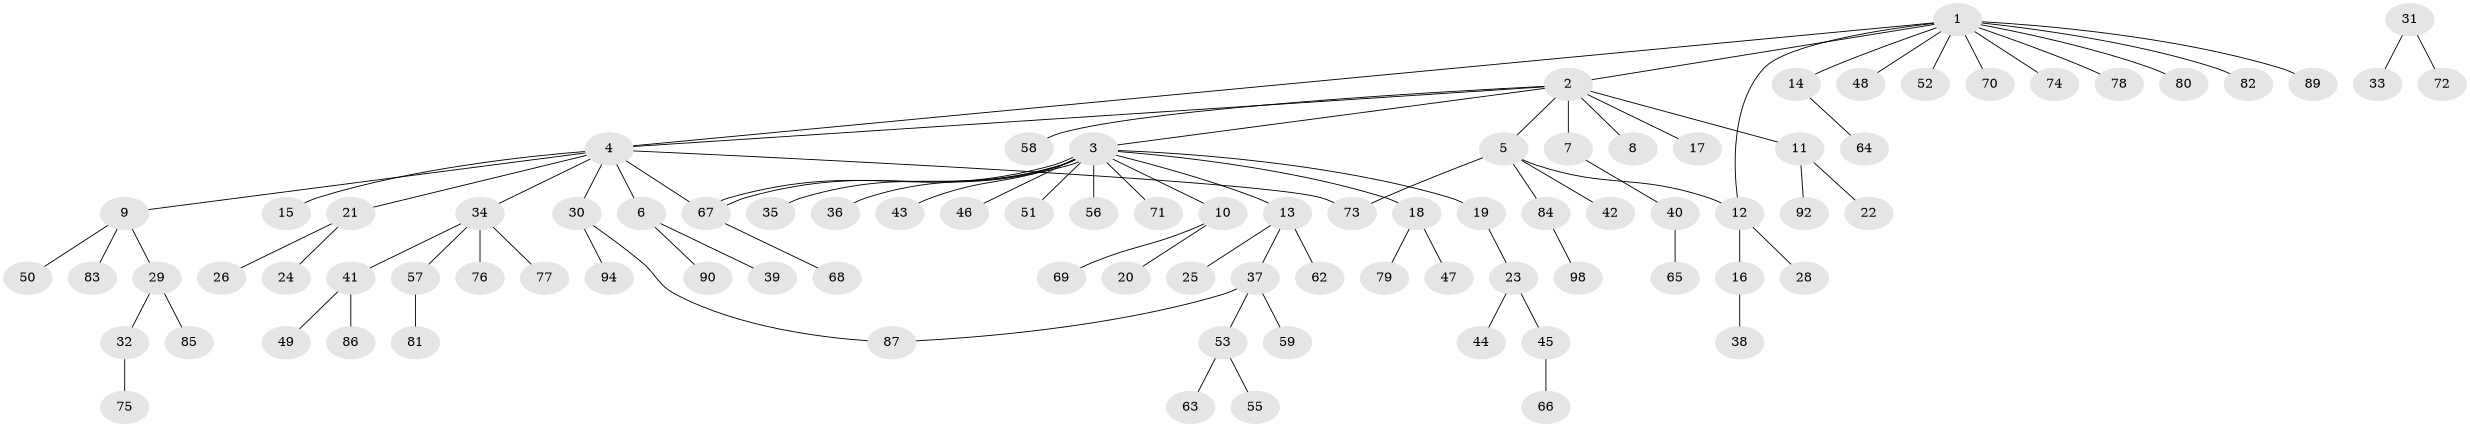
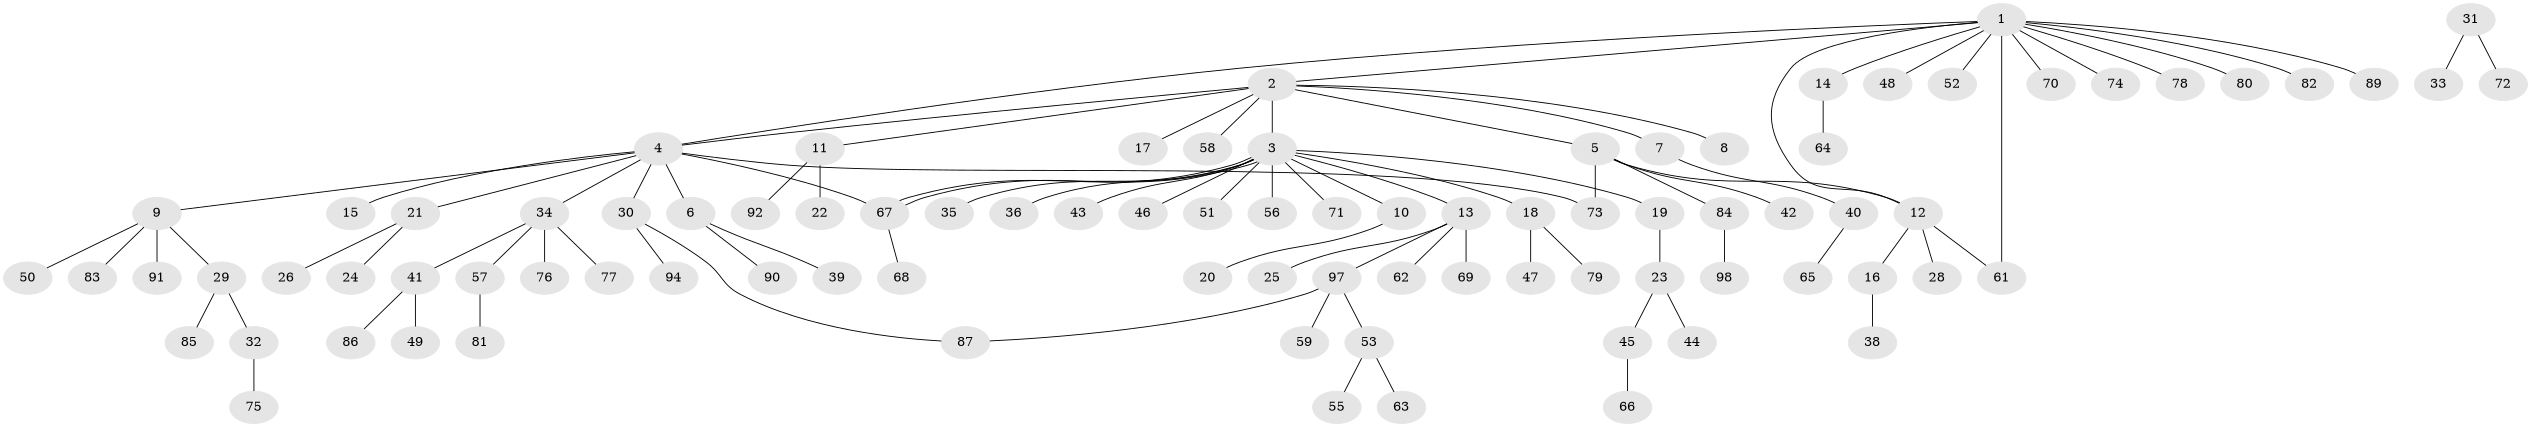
edge "10" -- "69": now "13" -- "69"
node "91": added
node "37": label "37" -> "97"
node "61": added
